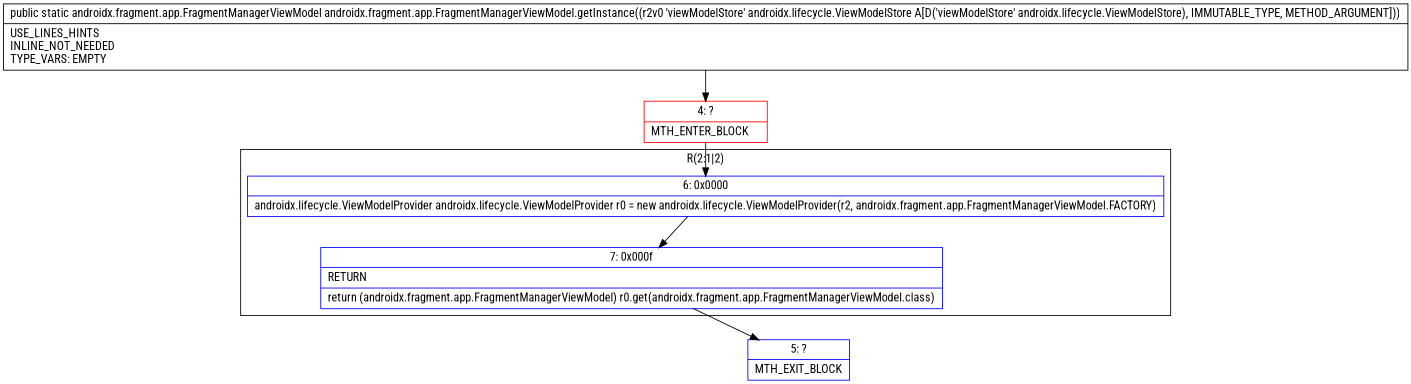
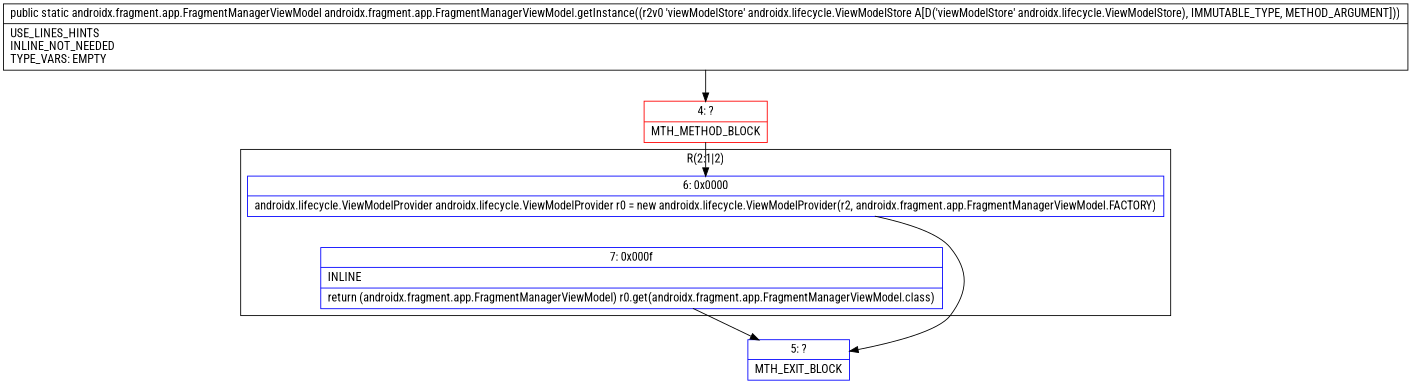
node "4: ?": text "MTH_ENTER_BLOCK" -> "MTH_METHOD_BLOCK"
edge "6: 0x0000" -> "7: 0x000f": now "6: 0x0000" -> "5: ?"
node "7: 0x000f": text "RETURN" -> "INLINE"
